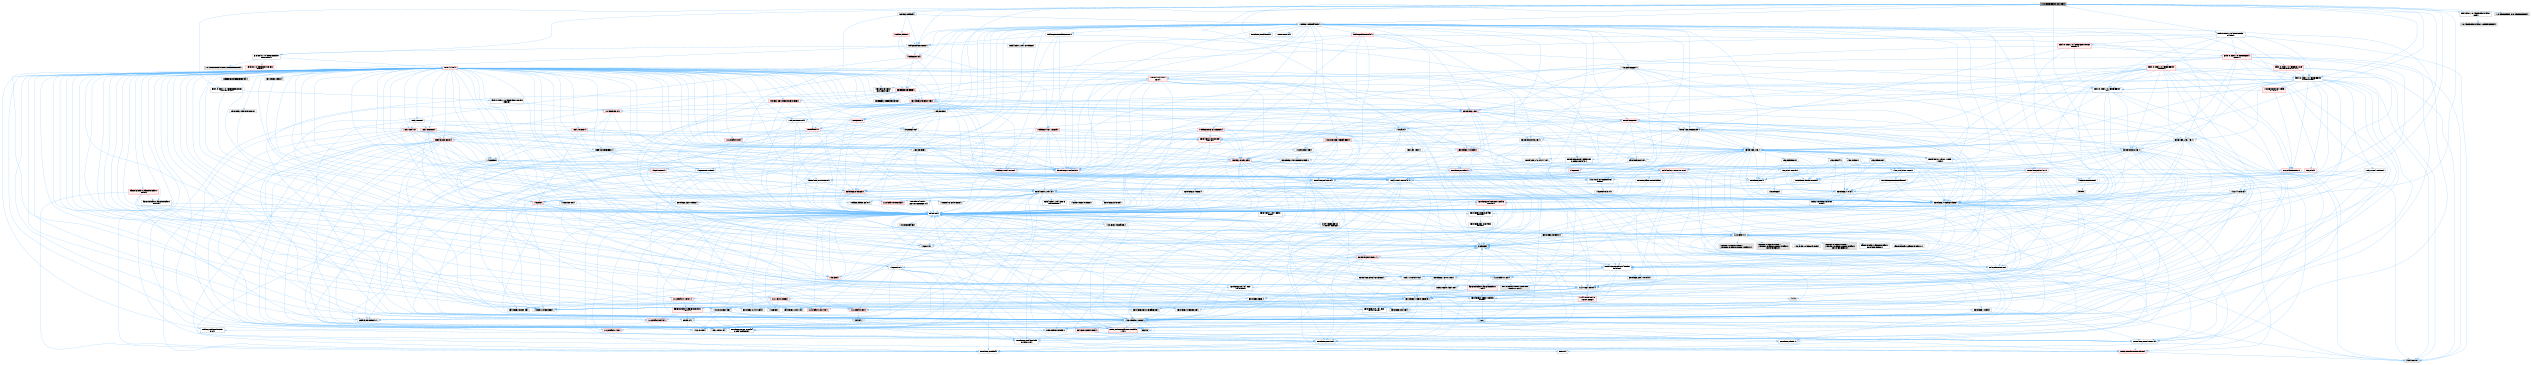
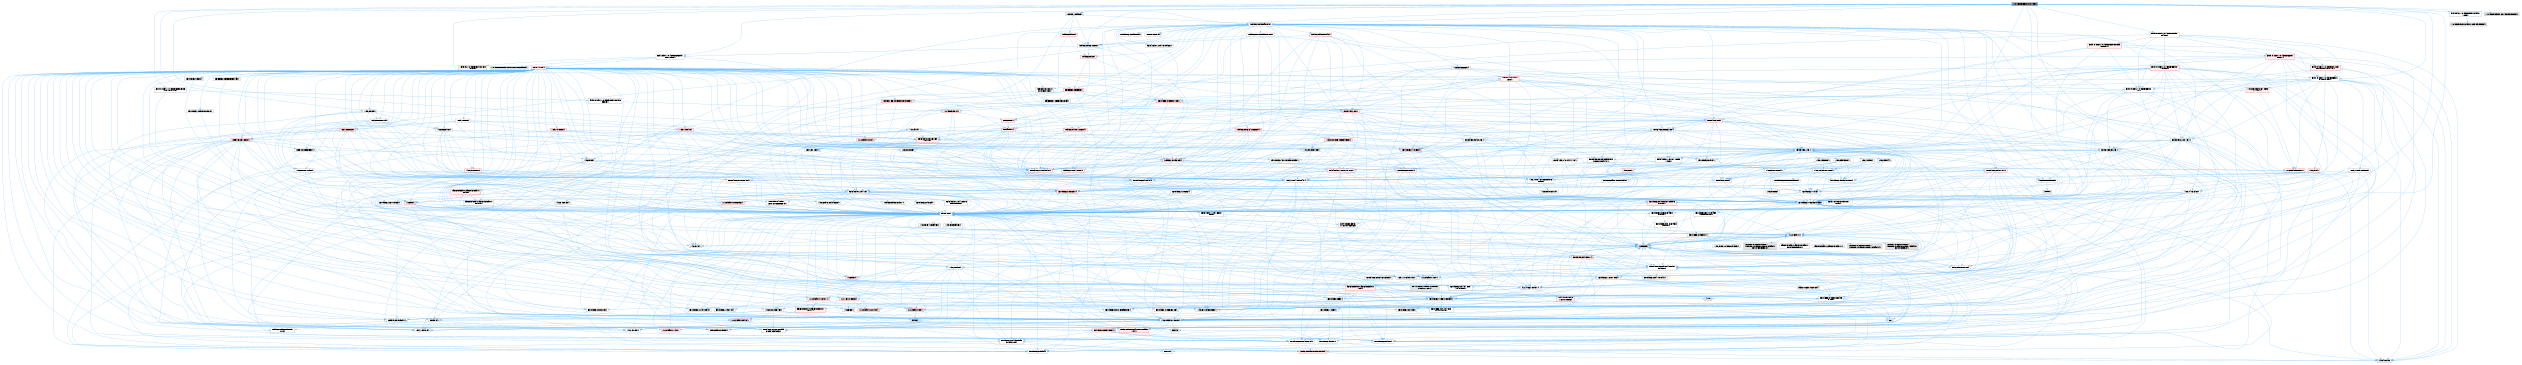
node "Misc/CompressionFlags.h": removed
node "Templates/CopyQualifiers AndRefsFromTo.h": added
node "initializer_new": label "initializer_new" -> "initializer_list"
